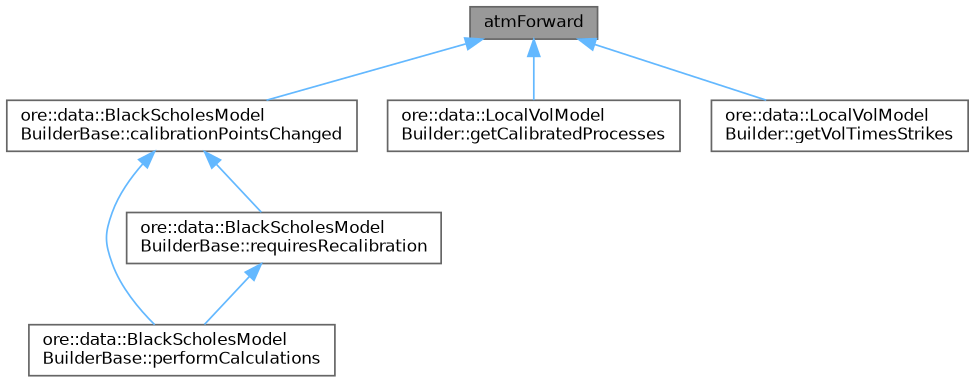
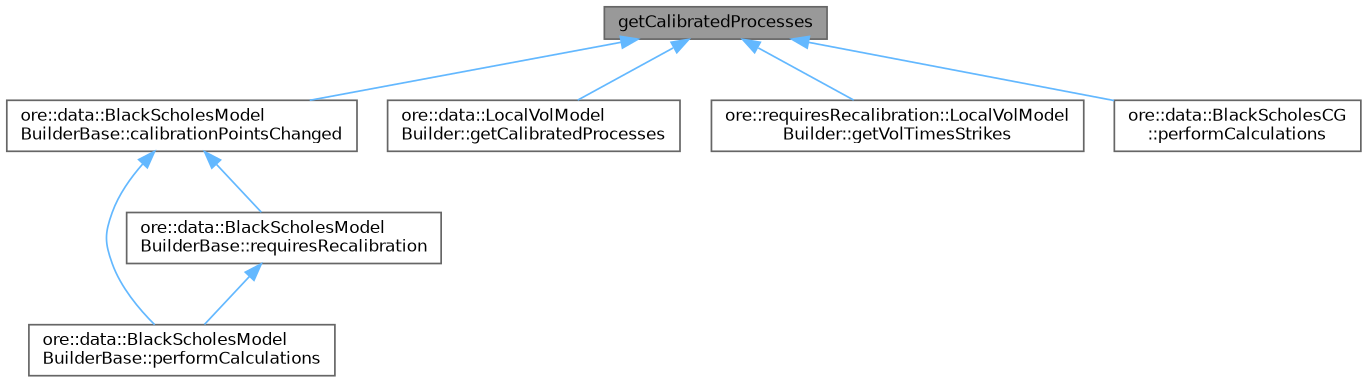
node "atmForward": label "atmForward" -> "getCalibratedProcesses"
node "ore::data::LocalVolModel Builder::getVolTimesStrikes": label "ore::data::LocalVolModel Builder::getVolTimesStrikes" -> "ore::requiresRecalibration::LocalVolModel Builder::getVolTimesStrikes"
node "ore::data::BlackScholesCG ::performCalculations": added
